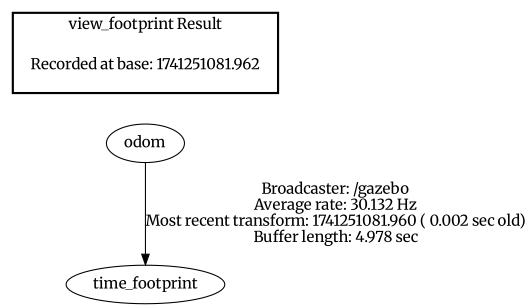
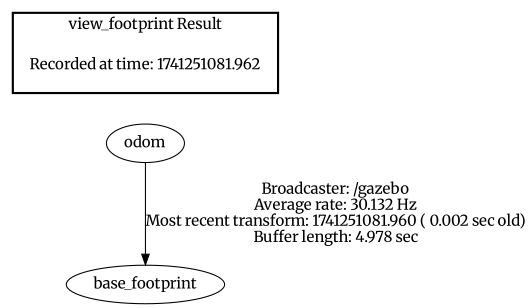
node "Recorded at base: 1741251081.962": label "Recorded at base: 1741251081.962" -> "Recorded at time: 1741251081.962"
node "time_footprint": label "time_footprint" -> "base_footprint"
